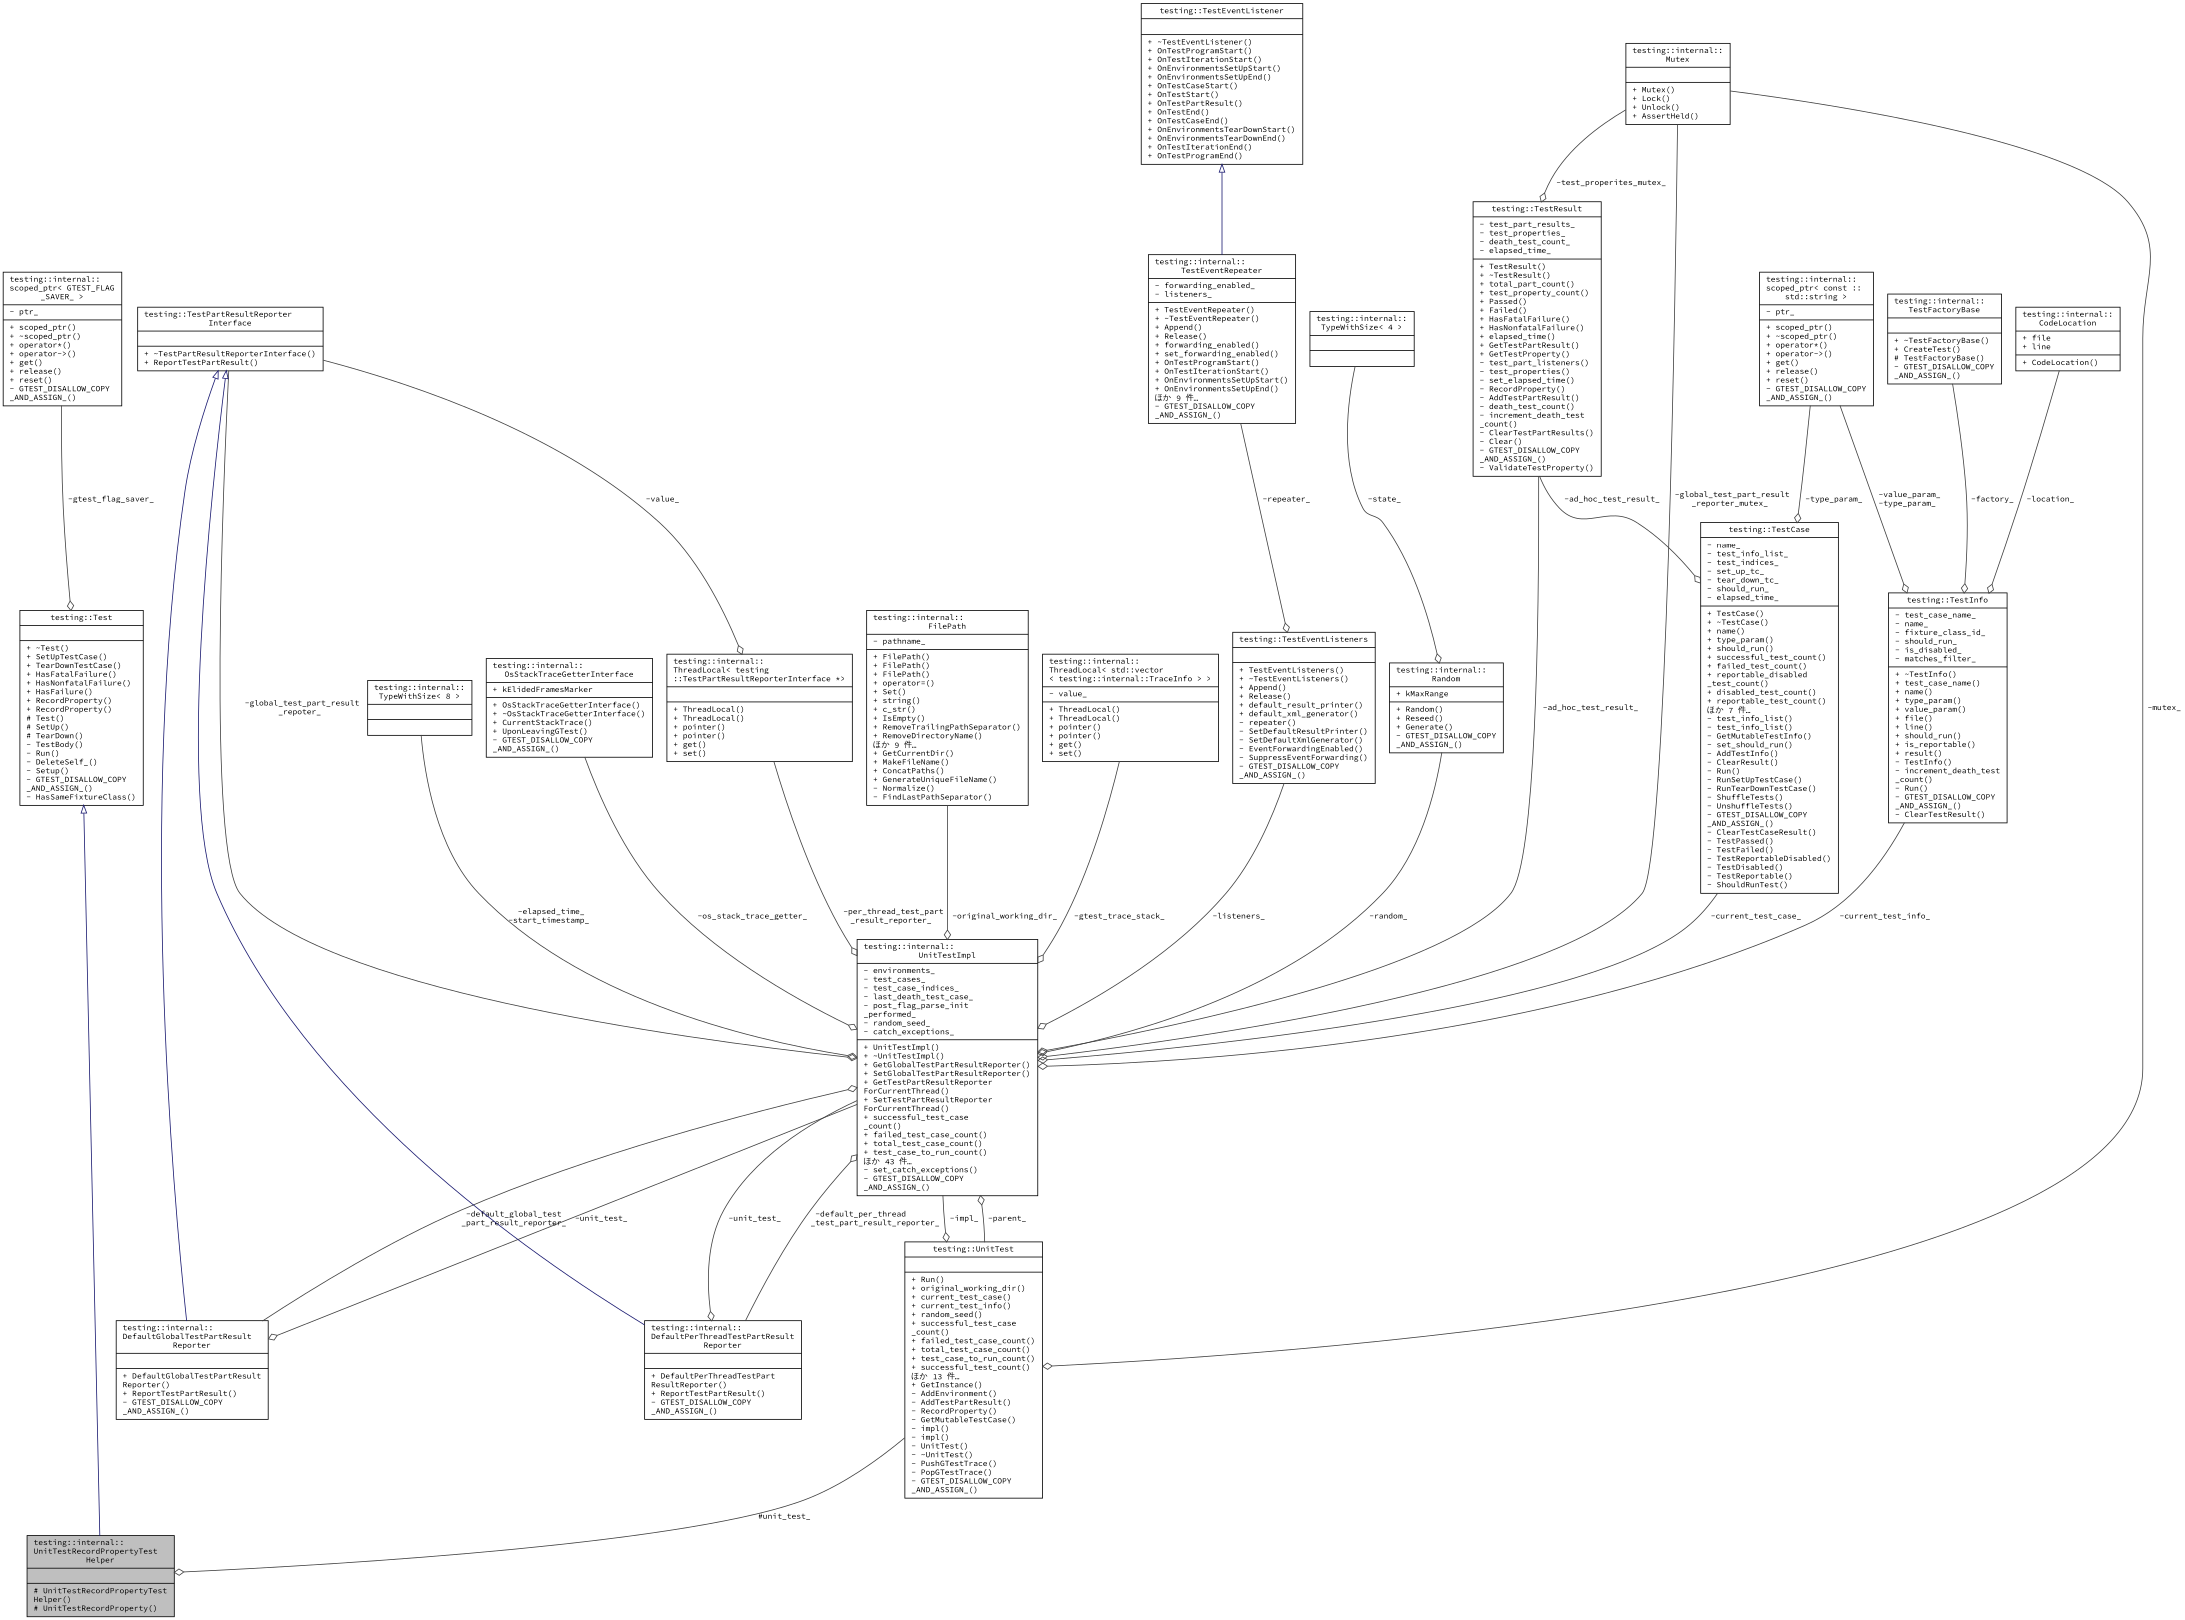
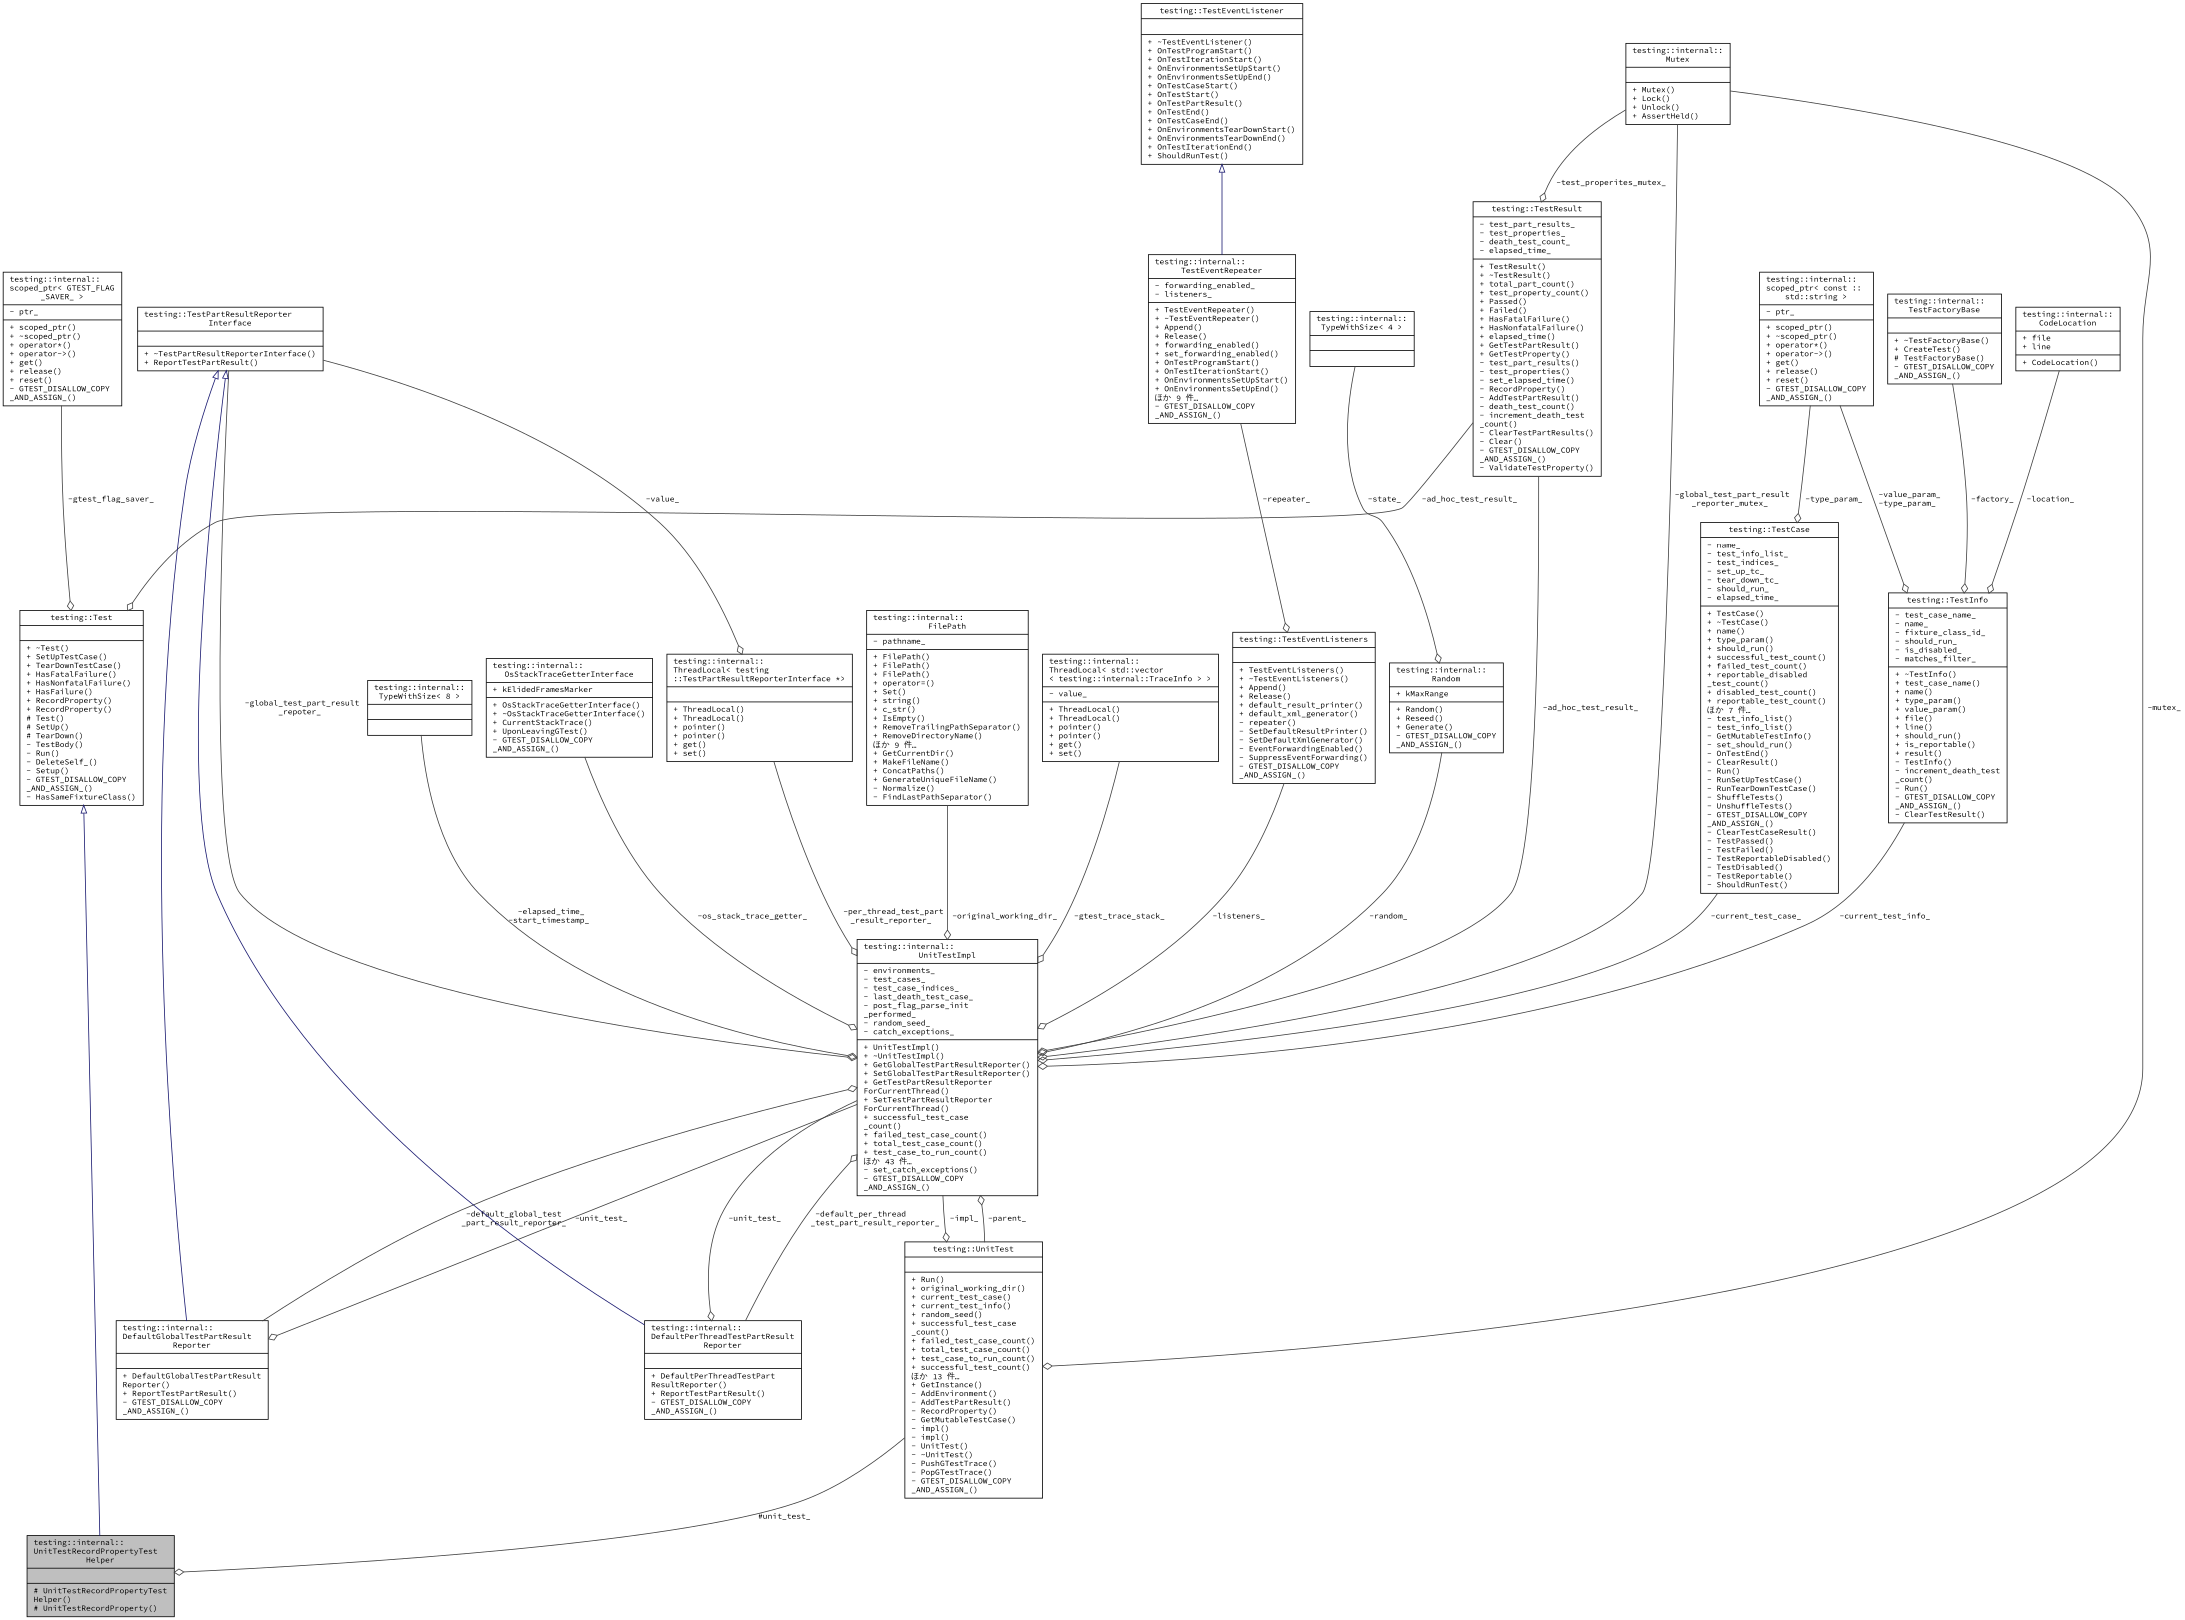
node "testing::TestEventListener": text "+ OnTestProgramEnd()" -> "+ ShouldRunTest()"
node "testing::TestResult": text "- test_part_listeners()" -> "- test_part_results()"
edge "testing::TestResult" -> "testing::TestCase": now "testing::TestResult" -> "testing::Test"
node "testing::TestCase": text "- AddTestInfo()" -> "- OnTestEnd()"
